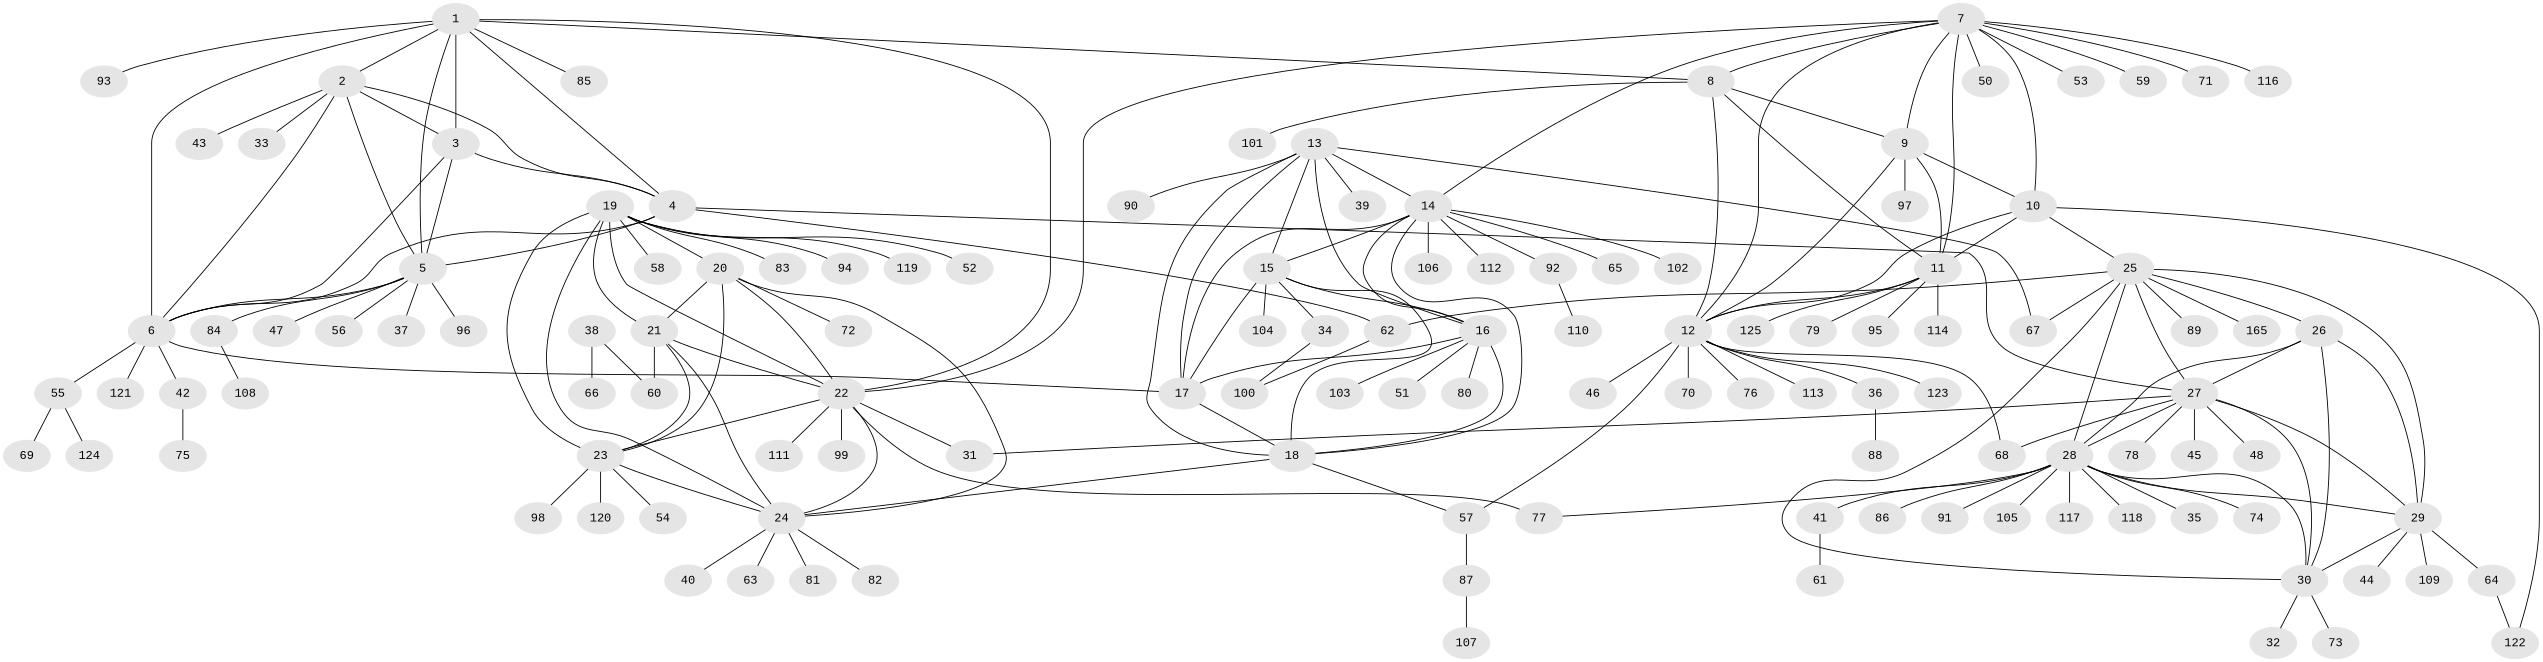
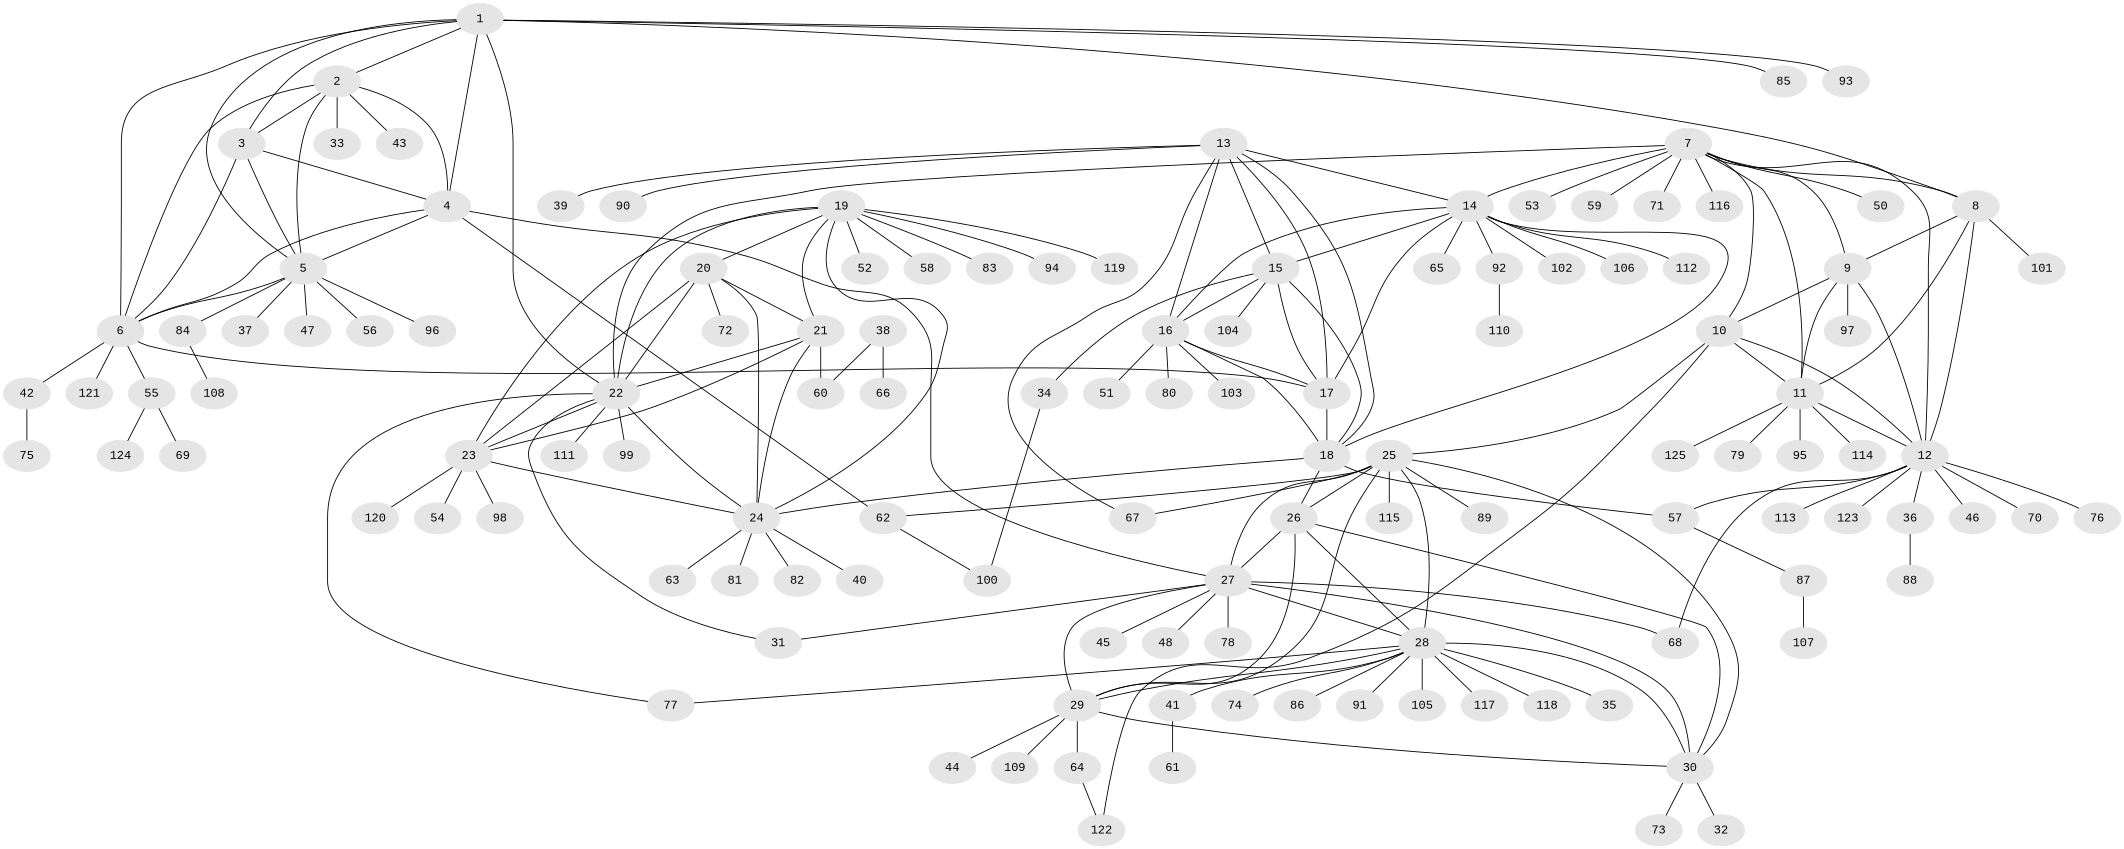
node "165": label "165" -> "115"
edge "18" -- "26": added
